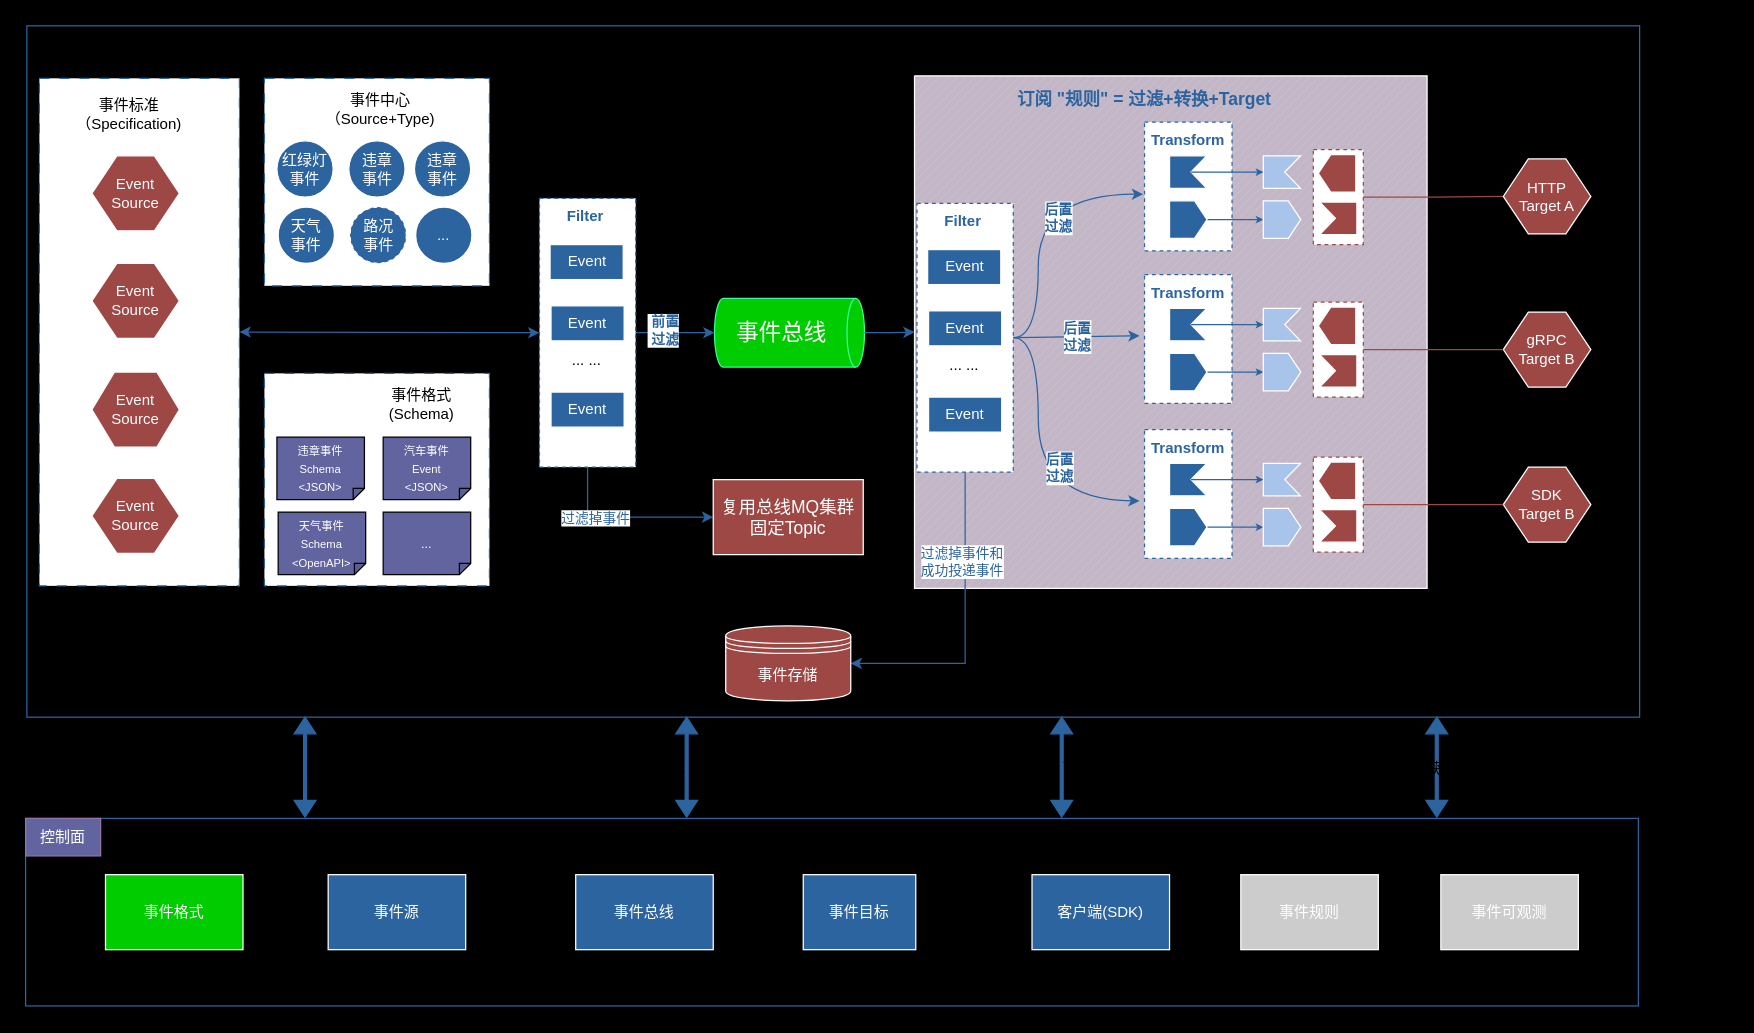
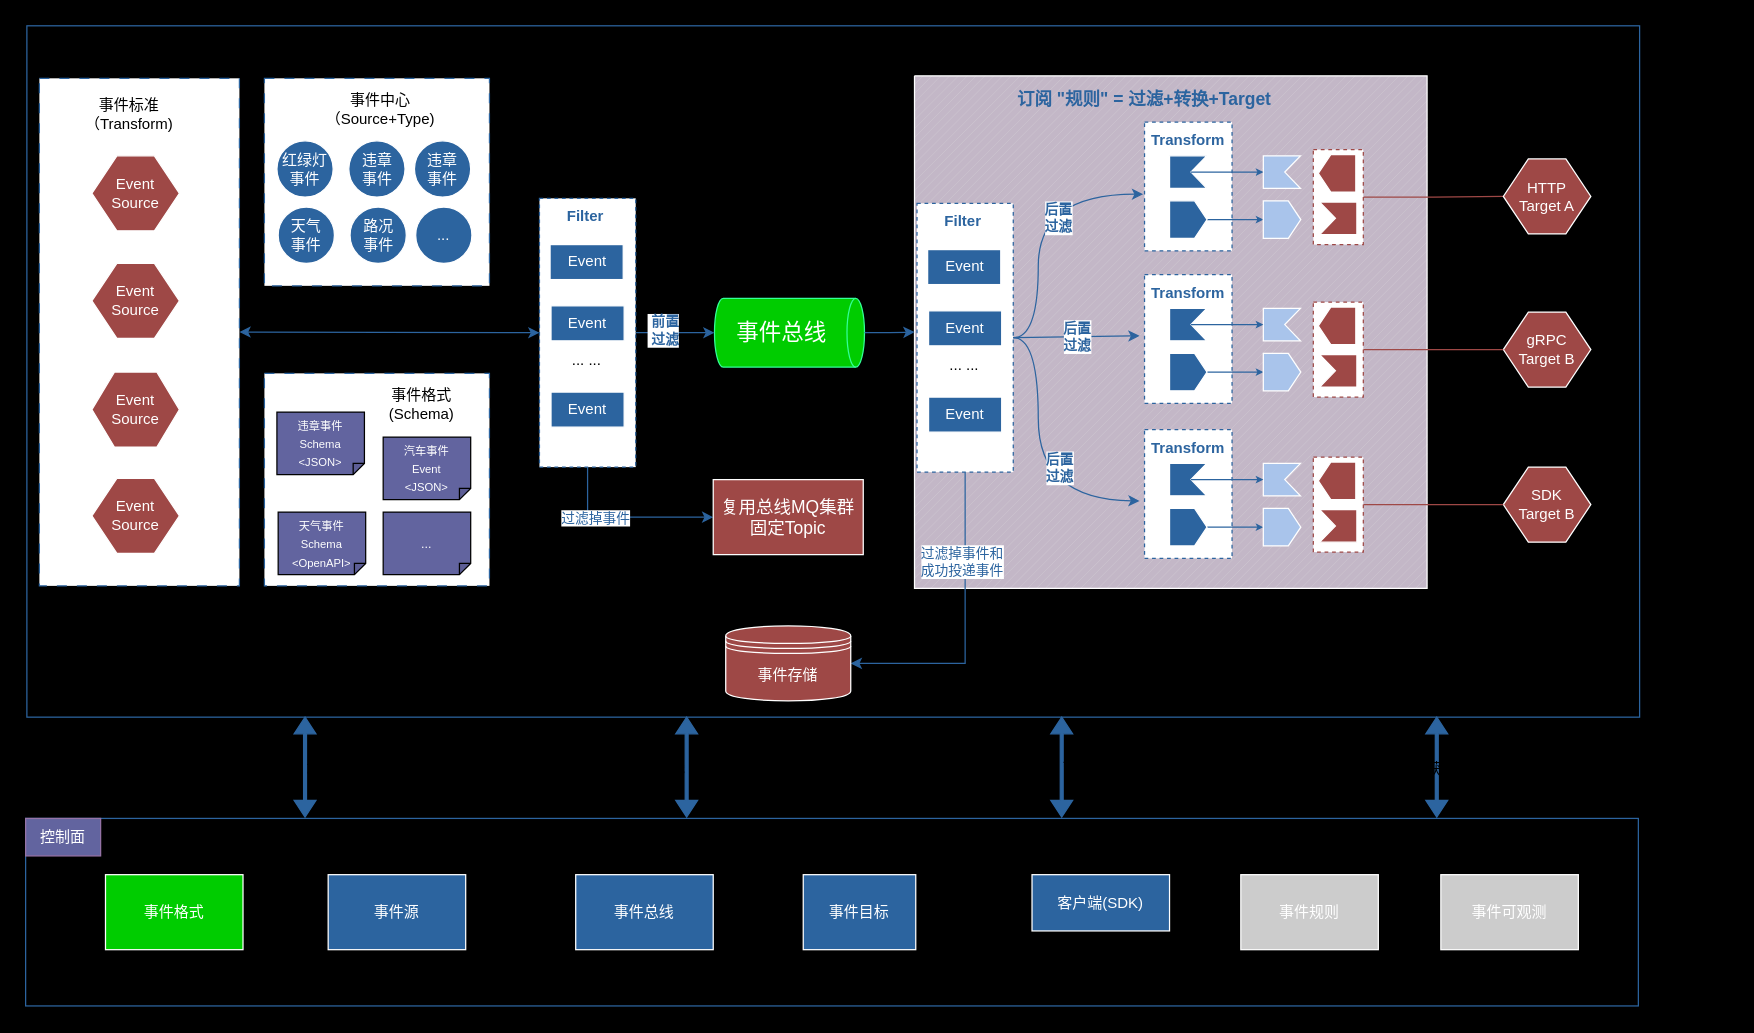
node "事件标准 （Specification)": label "事件标准 （Specification)" -> "事件标准 （Transform)"
node "路况 事件": style dashed -> solid
node "违章事件 Schema <JSON>": moved (321, 468) -> (321, 443)
node "客户端(SDK)": size 138x75 -> 138x56
